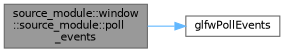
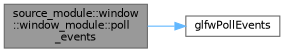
node "source_module::window ::source_module::poll _events": label "source_module::window ::source_module::poll _events" -> "source_module::window ::window_module::poll _events"
